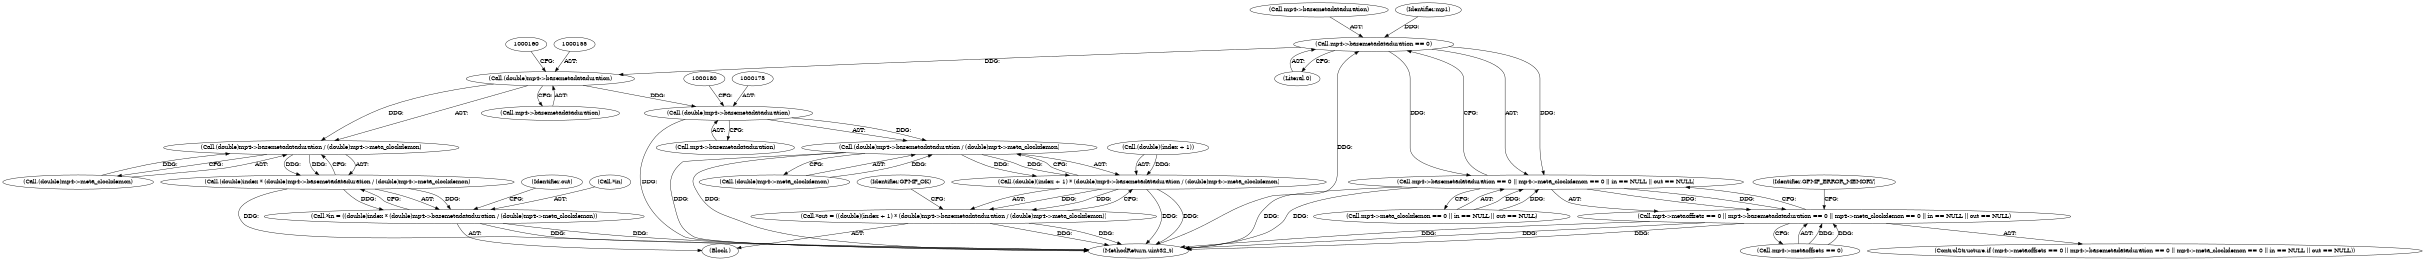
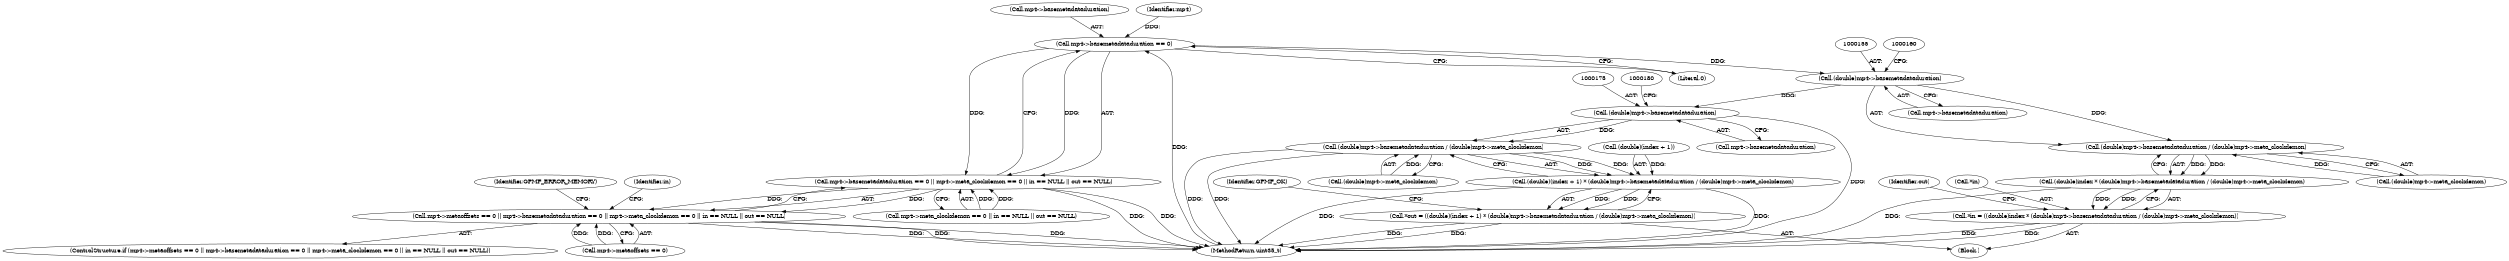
node "(Identifier,mp1)": label "(Identifier,mp1)" -> "(Identifier,mp4)"
edge "(Literal,0)" -> "(Call,mp4->basemetadataduration == 0)": label "AST: " -> "CFG: "
node "(Identifier,in)": added
node "(MethodReturn,uint32_t)": label "(MethodReturn,uint32_t)" -> "(MethodReturn,uint35_t)"
